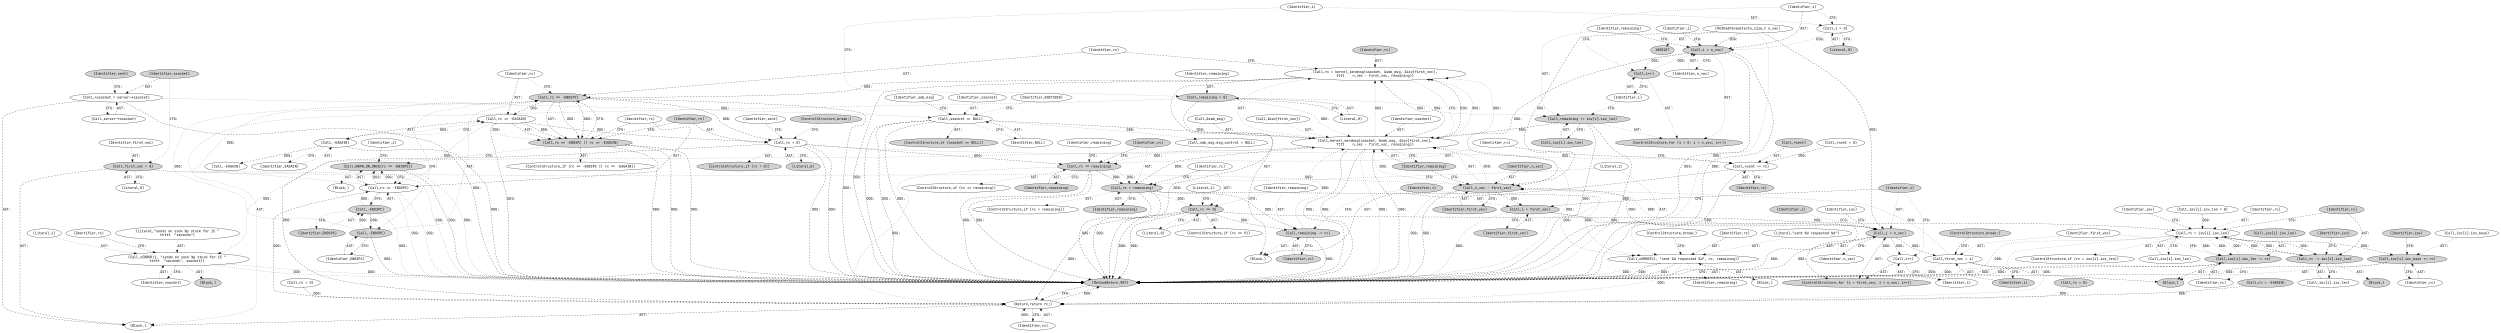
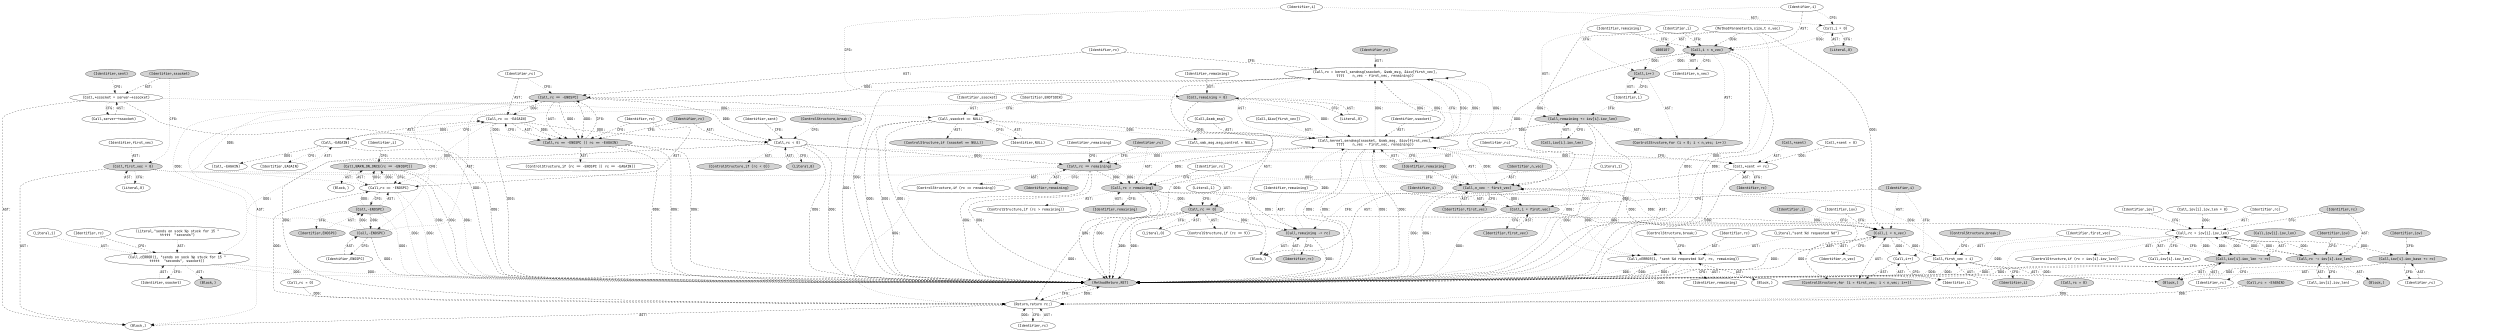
node "(Identifier,smb_msg)": removed
edge "(Call,*sent)" -> "(Call,*sent += rc)": style dashed -> dotted
edge "(Call,rc == -ENOSPC || rc == -EAGAIN)" -> "(Call,WARN_ON_ONCE(rc == -ENOSPC))": now "(Call,rc == -ENOSPC || rc == -EAGAIN)" -> "(Call,rc == -EAGAIN)"
node "(Call,iov[i].iov_base)": removed
